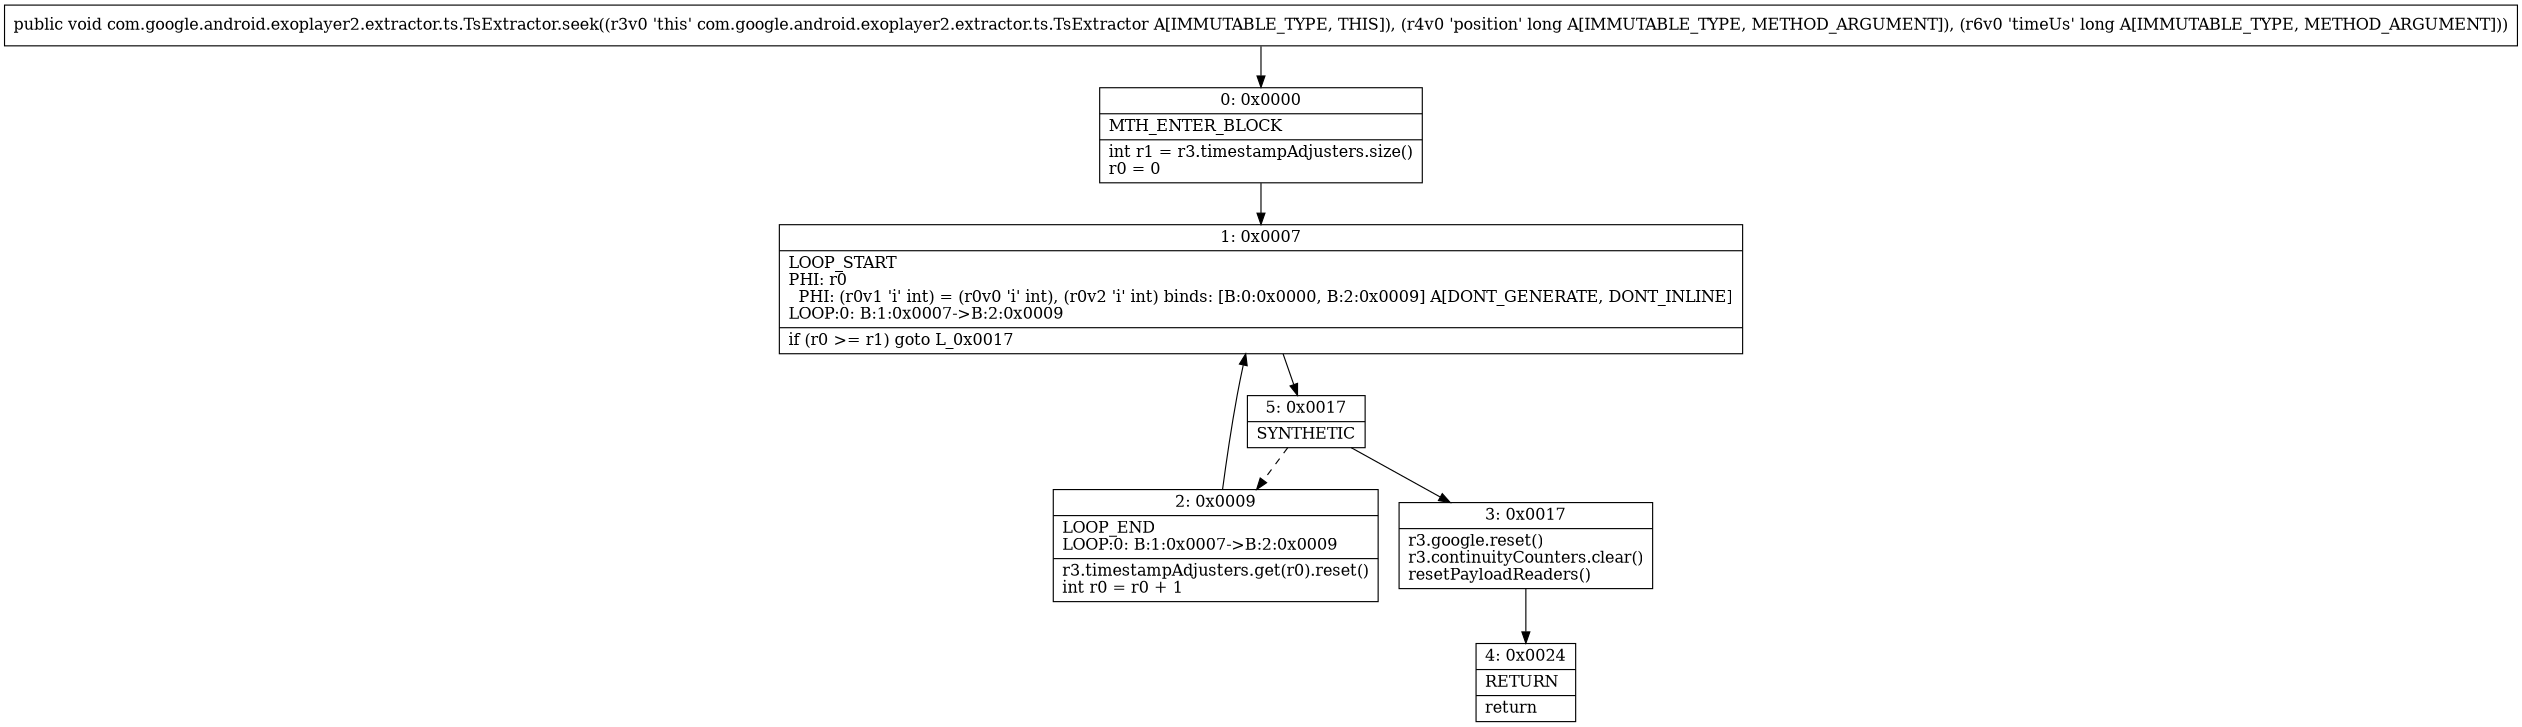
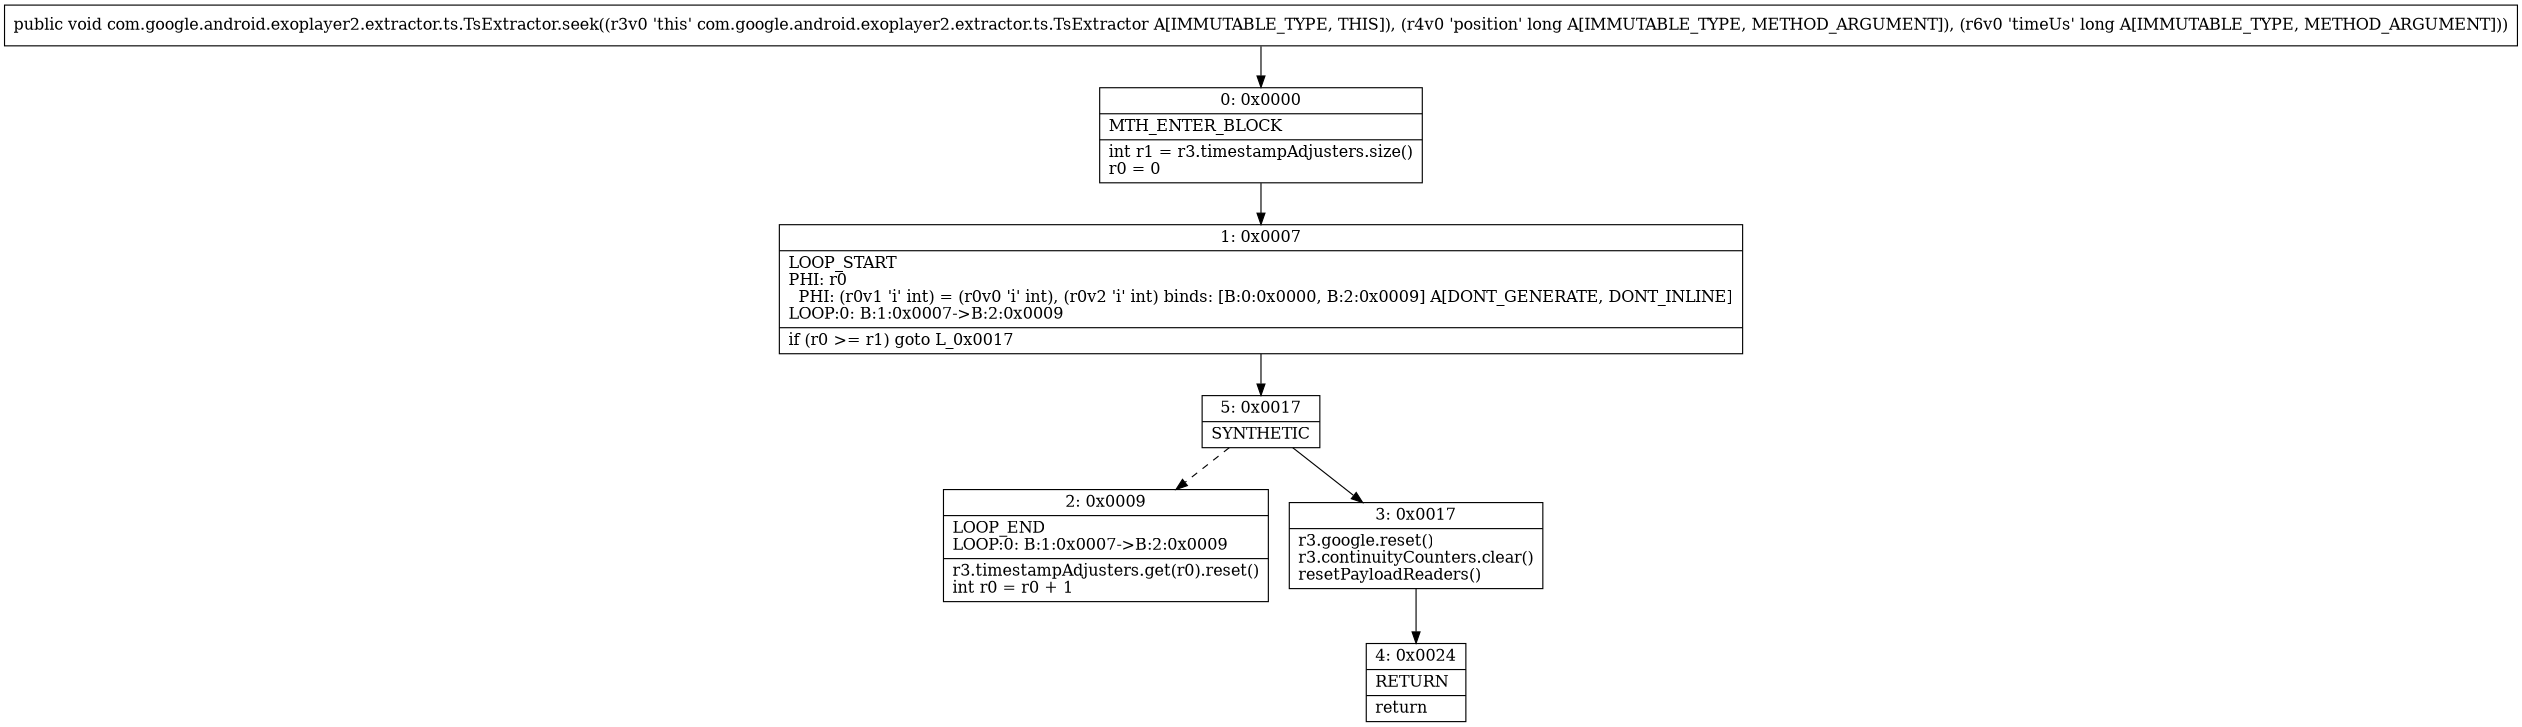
edge "2: 0x0009" -> "1: 0x0007": removed
